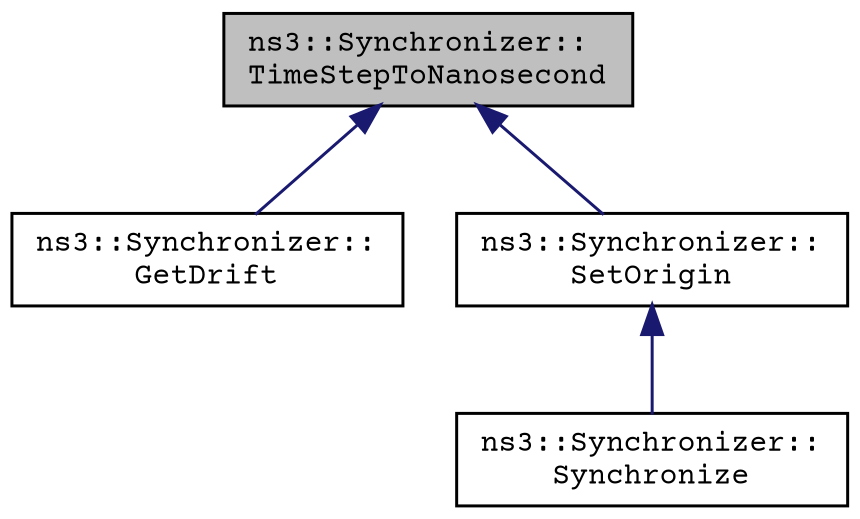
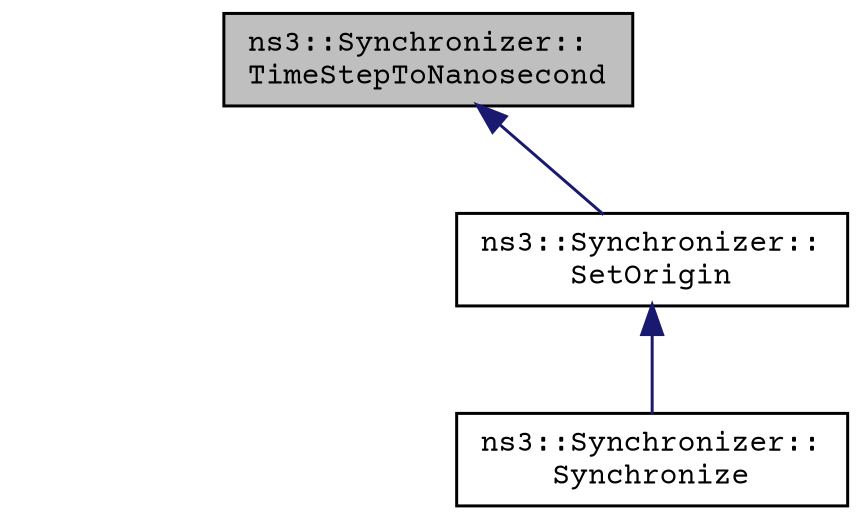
node "ns3::Synchronizer:: GetDrift": removed
